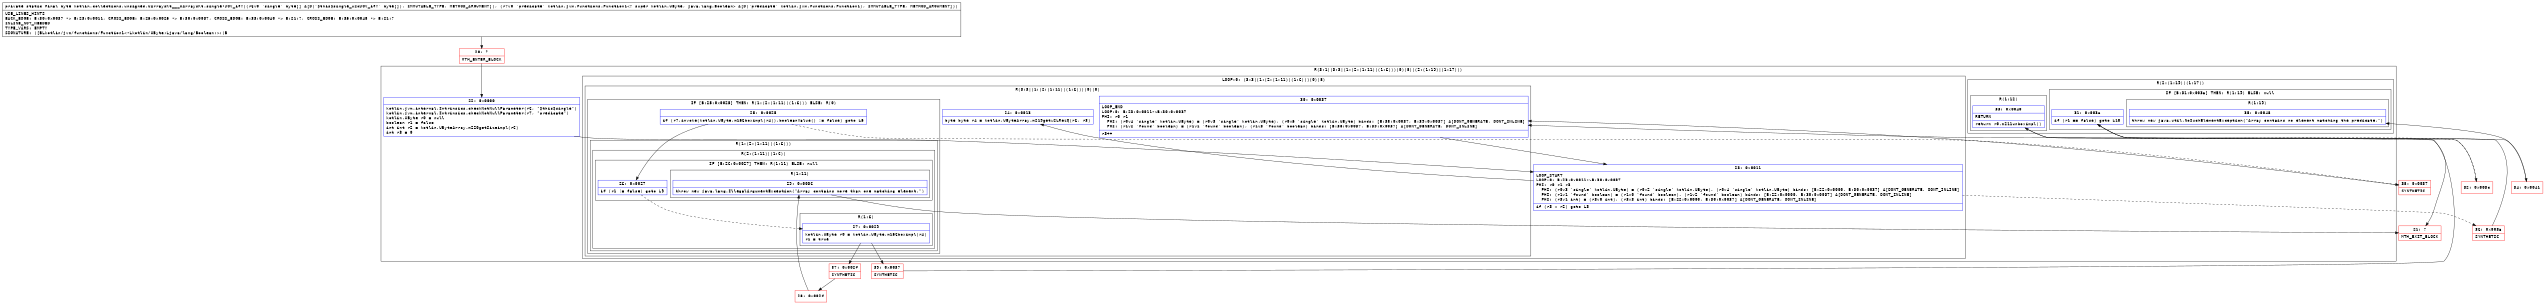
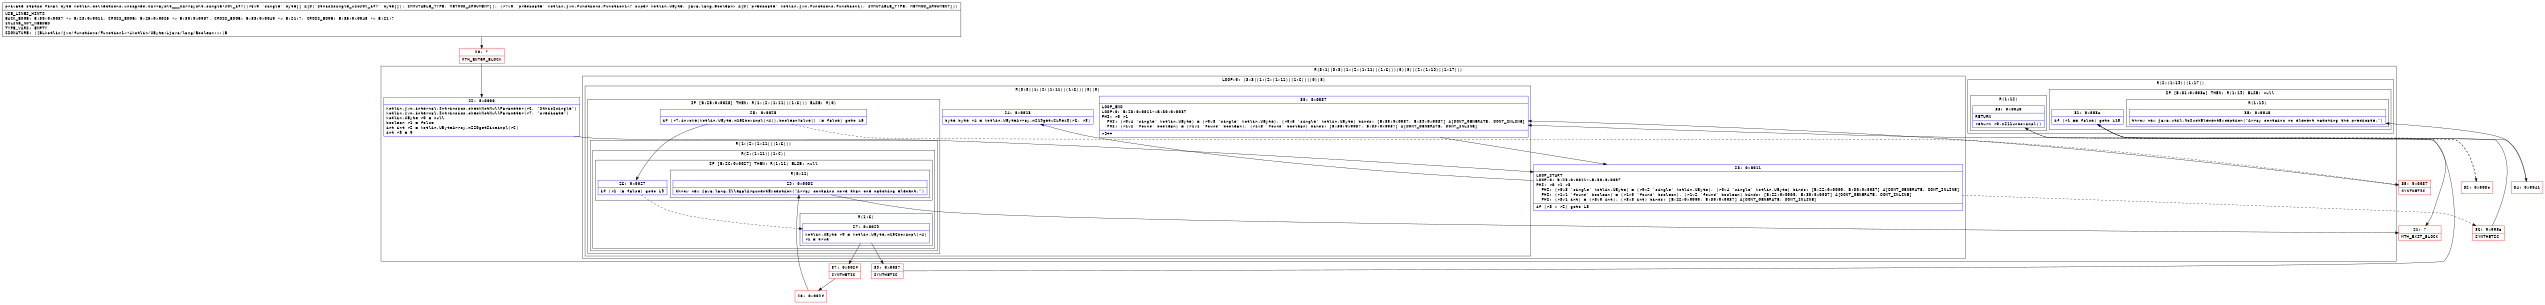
node "30: 0x0037": text "r3++" -> "r9++"
edge "32: 0x003c" -> "33: 0x0040": style solid -> dashed
cluster "R(1:11)": label "R(1:11)" -> "R(0:11)"
